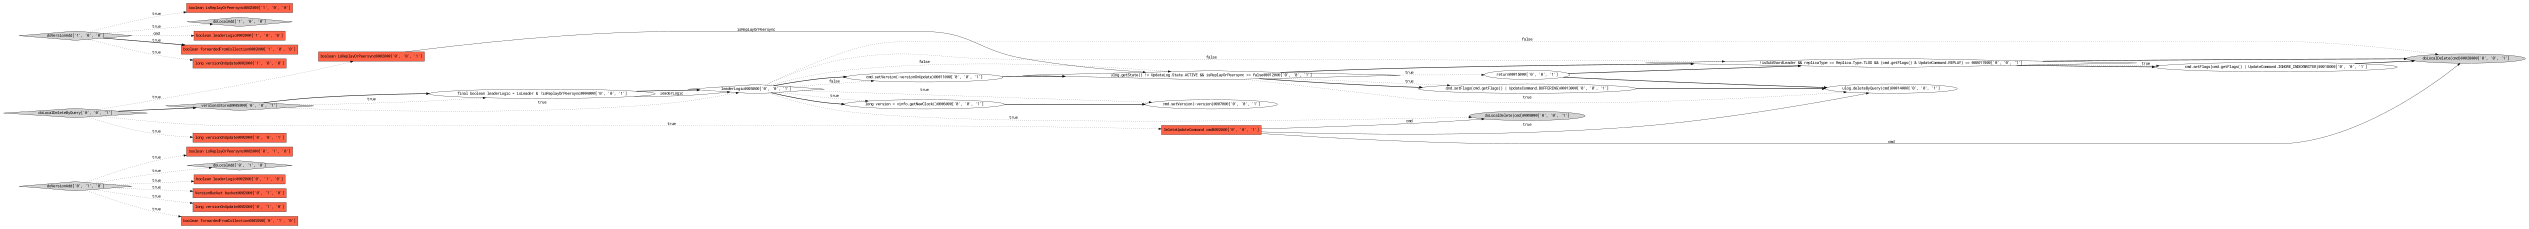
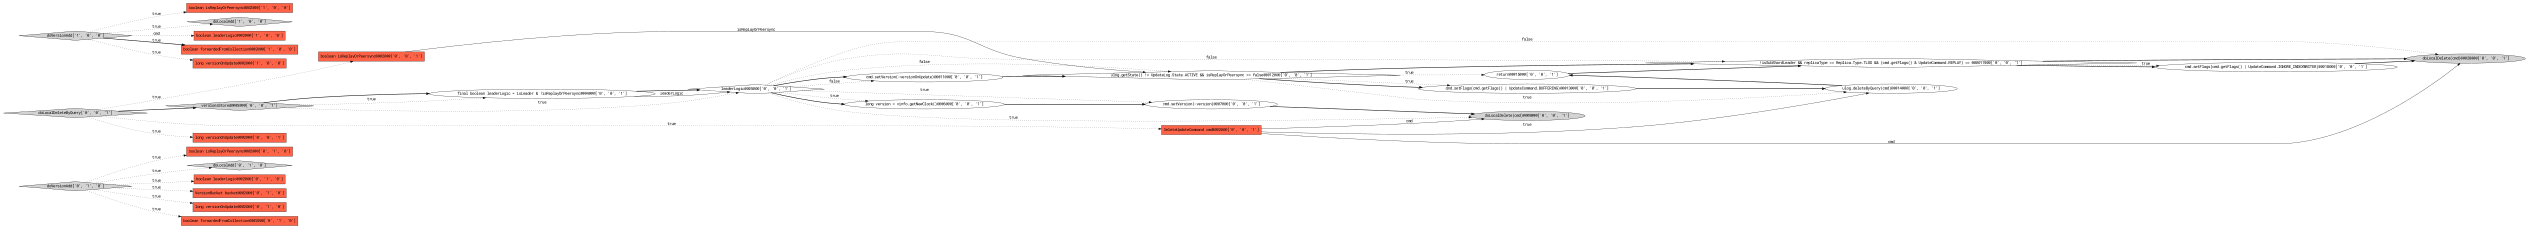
edge "return@@@15@@@['0', '0', '1']" -> "ulog.deleteByQuery(cmd)@@@14@@@['0', '0', '1']": reversed
edge "cmd.setVersion(-version)@@@7@@@['0', '0', '1']" -> "doLocalDelete(cmd)@@@8@@@['0', '0', '1']": added
